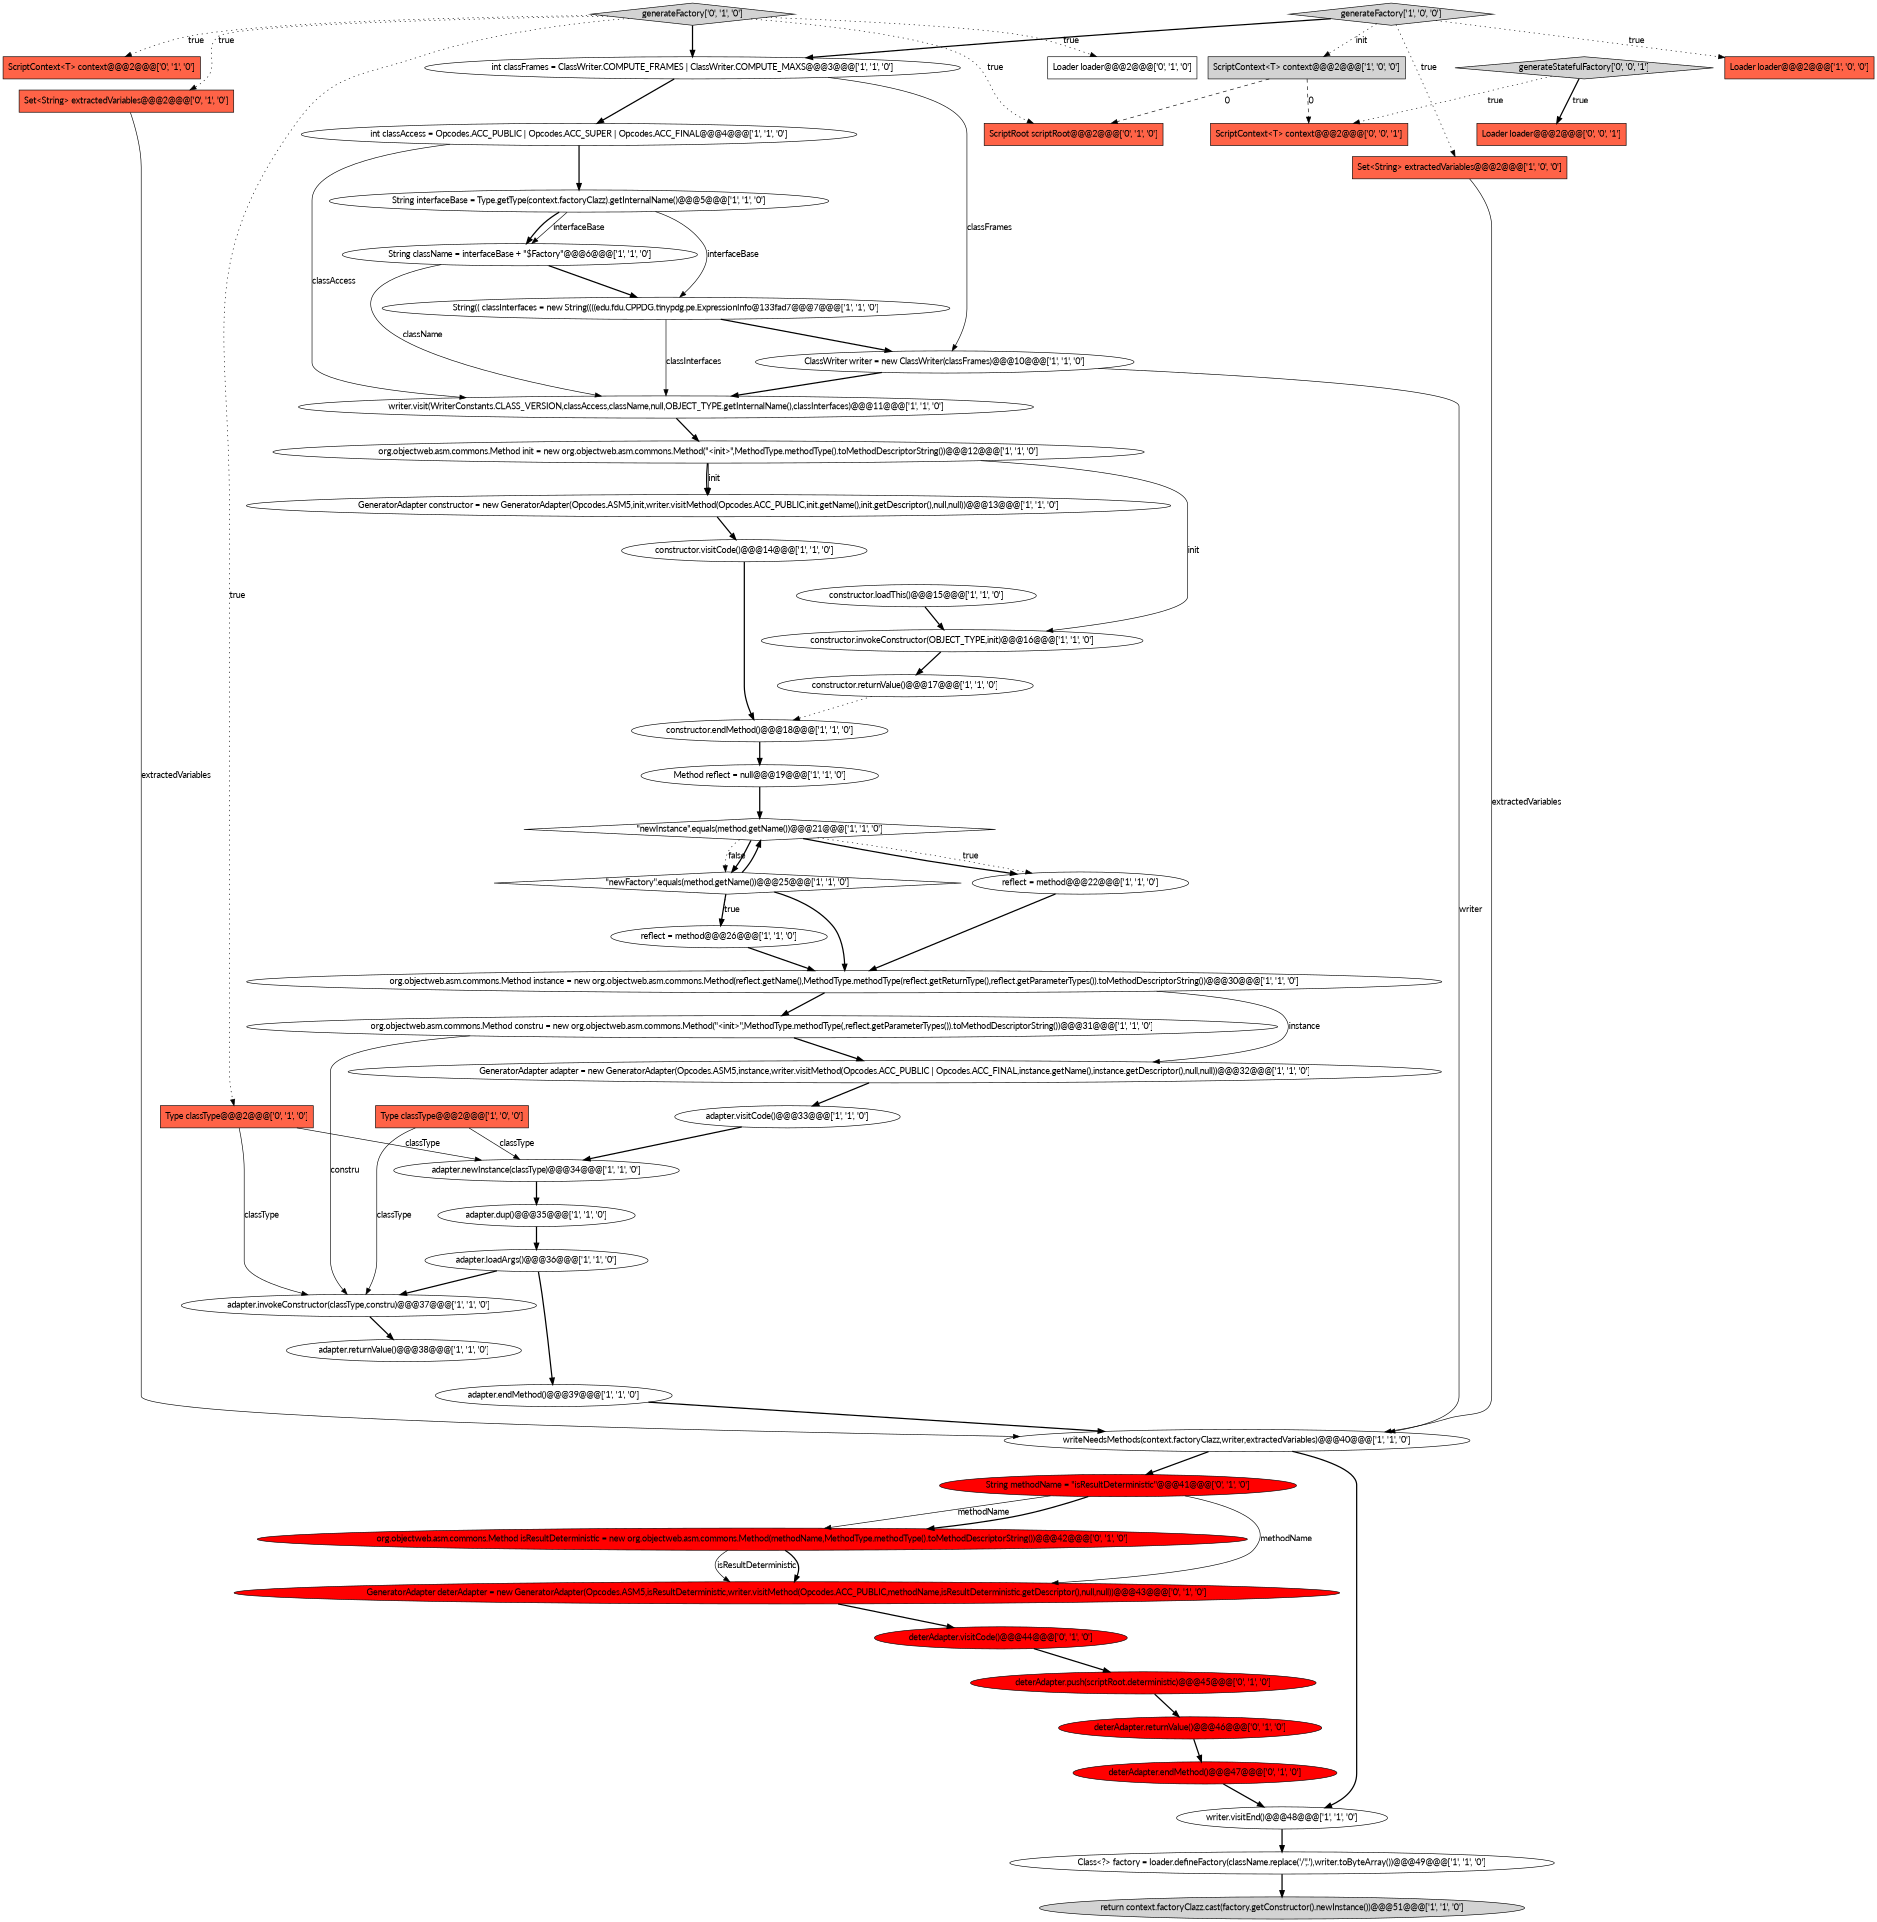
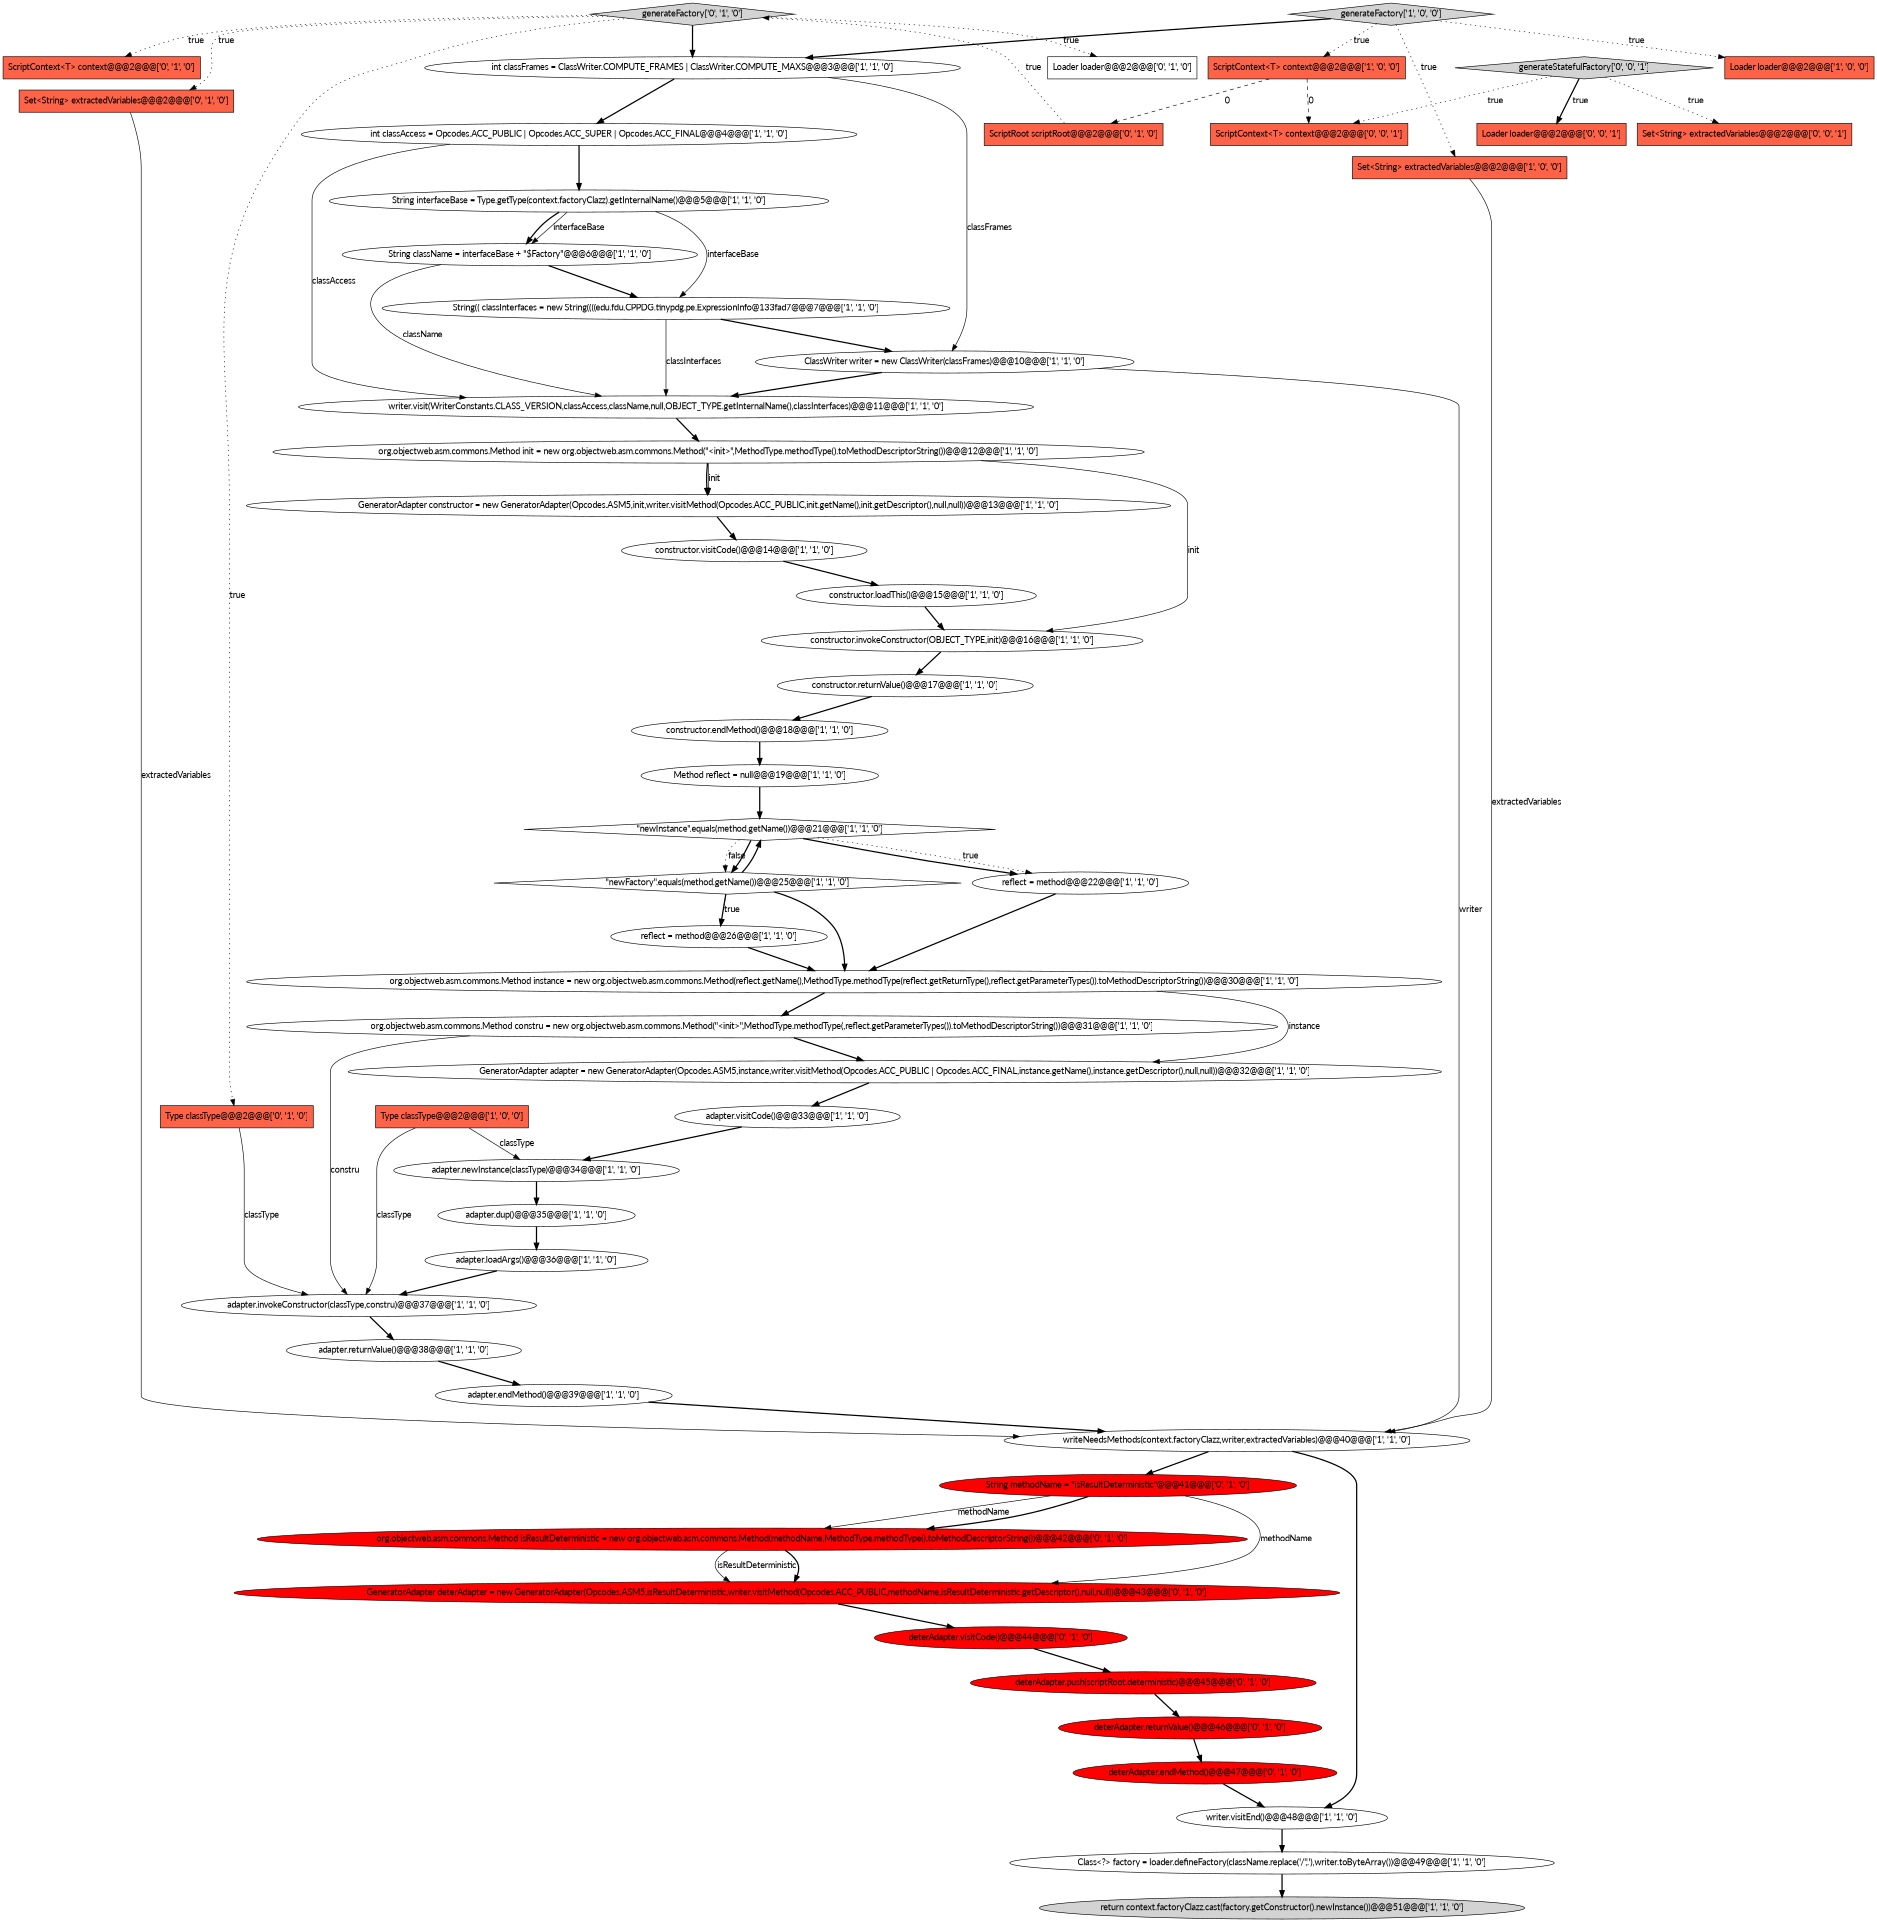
edge "generateFactory['0', '1', '0']" -> "ScriptRoot scriptRoot@@@2@@@['0', '1', '0']": reversed
edge "generateFactory['1', '0', '0']" -> "ScriptContext<T> context@@@2@@@['1', '0', '0']": label "init" -> "true"
node "ScriptContext<T> context@@@2@@@['1', '0', '0']": fillcolor lightgray -> tomato
node "Set<String> extractedVariables@@@2@@@['0', '0', '1']": added
edge "constructor.visitCode()@@@14@@@['1', '1', '0']" -> "constructor.endMethod()@@@18@@@['1', '1', '0']": now "constructor.visitCode()@@@14@@@['1', '1', '0']" -> "constructor.loadThis()@@@15@@@['1', '1', '0']"
edge "constructor.returnValue()@@@17@@@['1', '1', '0']" -> "constructor.endMethod()@@@18@@@['1', '1', '0']": style dotted -> bold
edge "Type classType@@@2@@@['0', '1', '0']" -> "adapter.newInstance(classType)@@@34@@@['1', '1', '0']": removed, label "classType"
edge "adapter.loadArgs()@@@36@@@['1', '1', '0']" -> "adapter.endMethod()@@@39@@@['1', '1', '0']": now "adapter.returnValue()@@@38@@@['1', '1', '0']" -> "adapter.endMethod()@@@39@@@['1', '1', '0']"
